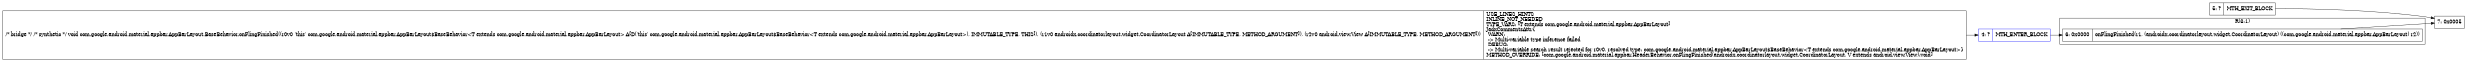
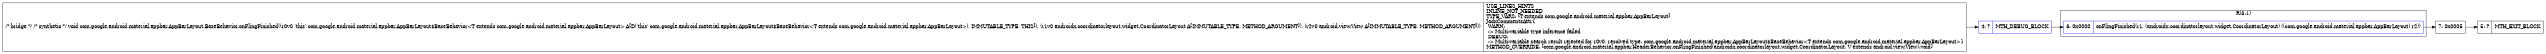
edge "5: ?" -> "7: 0x0005": reversed
node "4: ?": text "MTH_ENTER_BLOCK" -> "MTH_DEBUG_BLOCK"
node "6: 0x0000": color black -> blue
